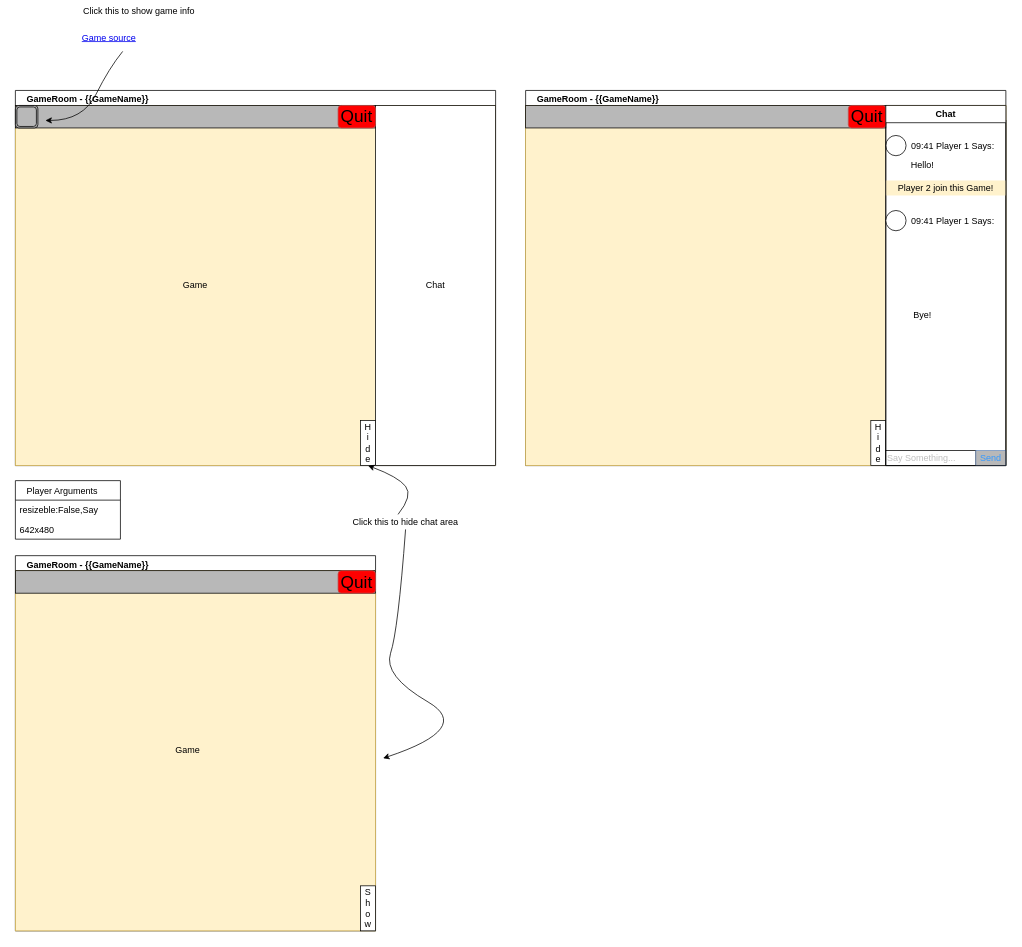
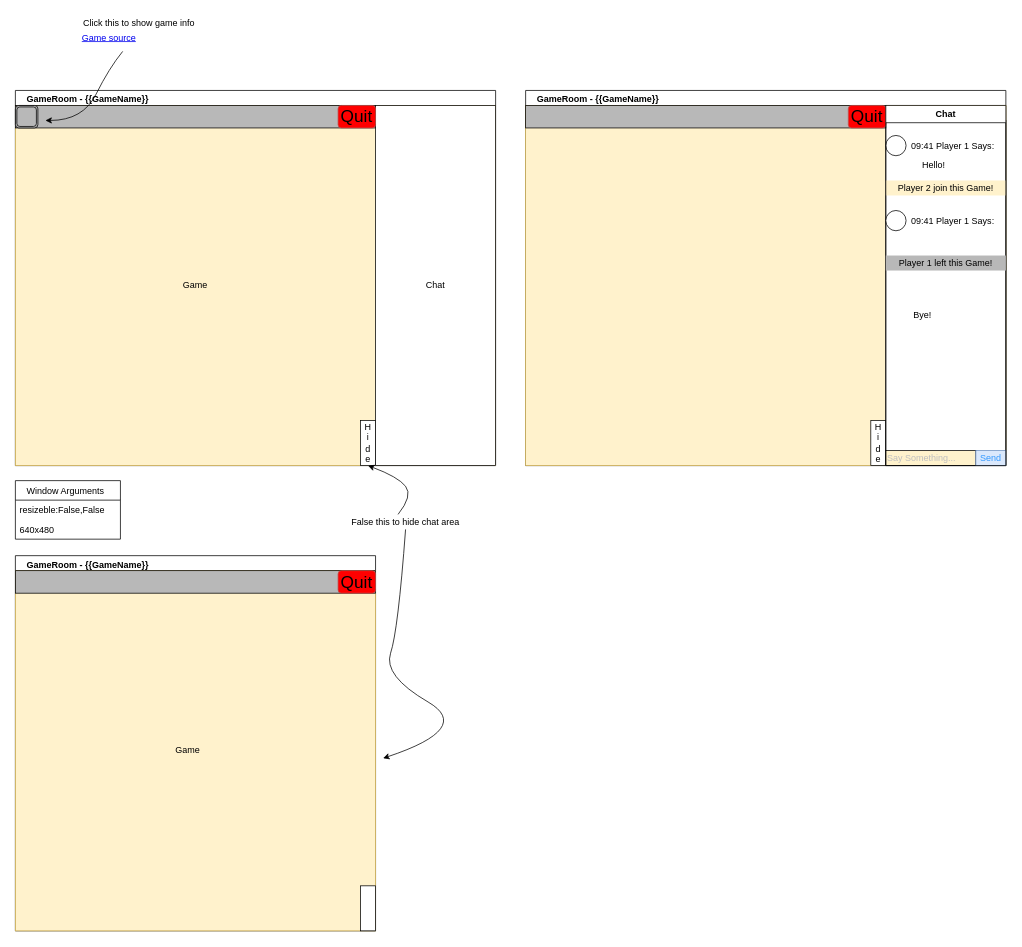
node "Click this to show game info": moved (139, 12) -> (139, 23)
node "Hello!": moved (922, 165) -> (933, 165)
node "Player 1 left this Game!": added
node "Say Something...": fillcolor #ffffff -> #fff2cc
node "Send": fillcolor #b8b8b8 -> #dae8fc
node "Player Arguments": label "Player Arguments" -> "Window Arguments"
node "resizeble:False,Say": label "resizeble:False,Say" -> "resizeble:False,False"
node "Click this to hide chat area": label "Click this to hide chat area" -> "False this to hide chat area"
node "642x480": label "642x480" -> "640x480"
node "S h o w": removed
